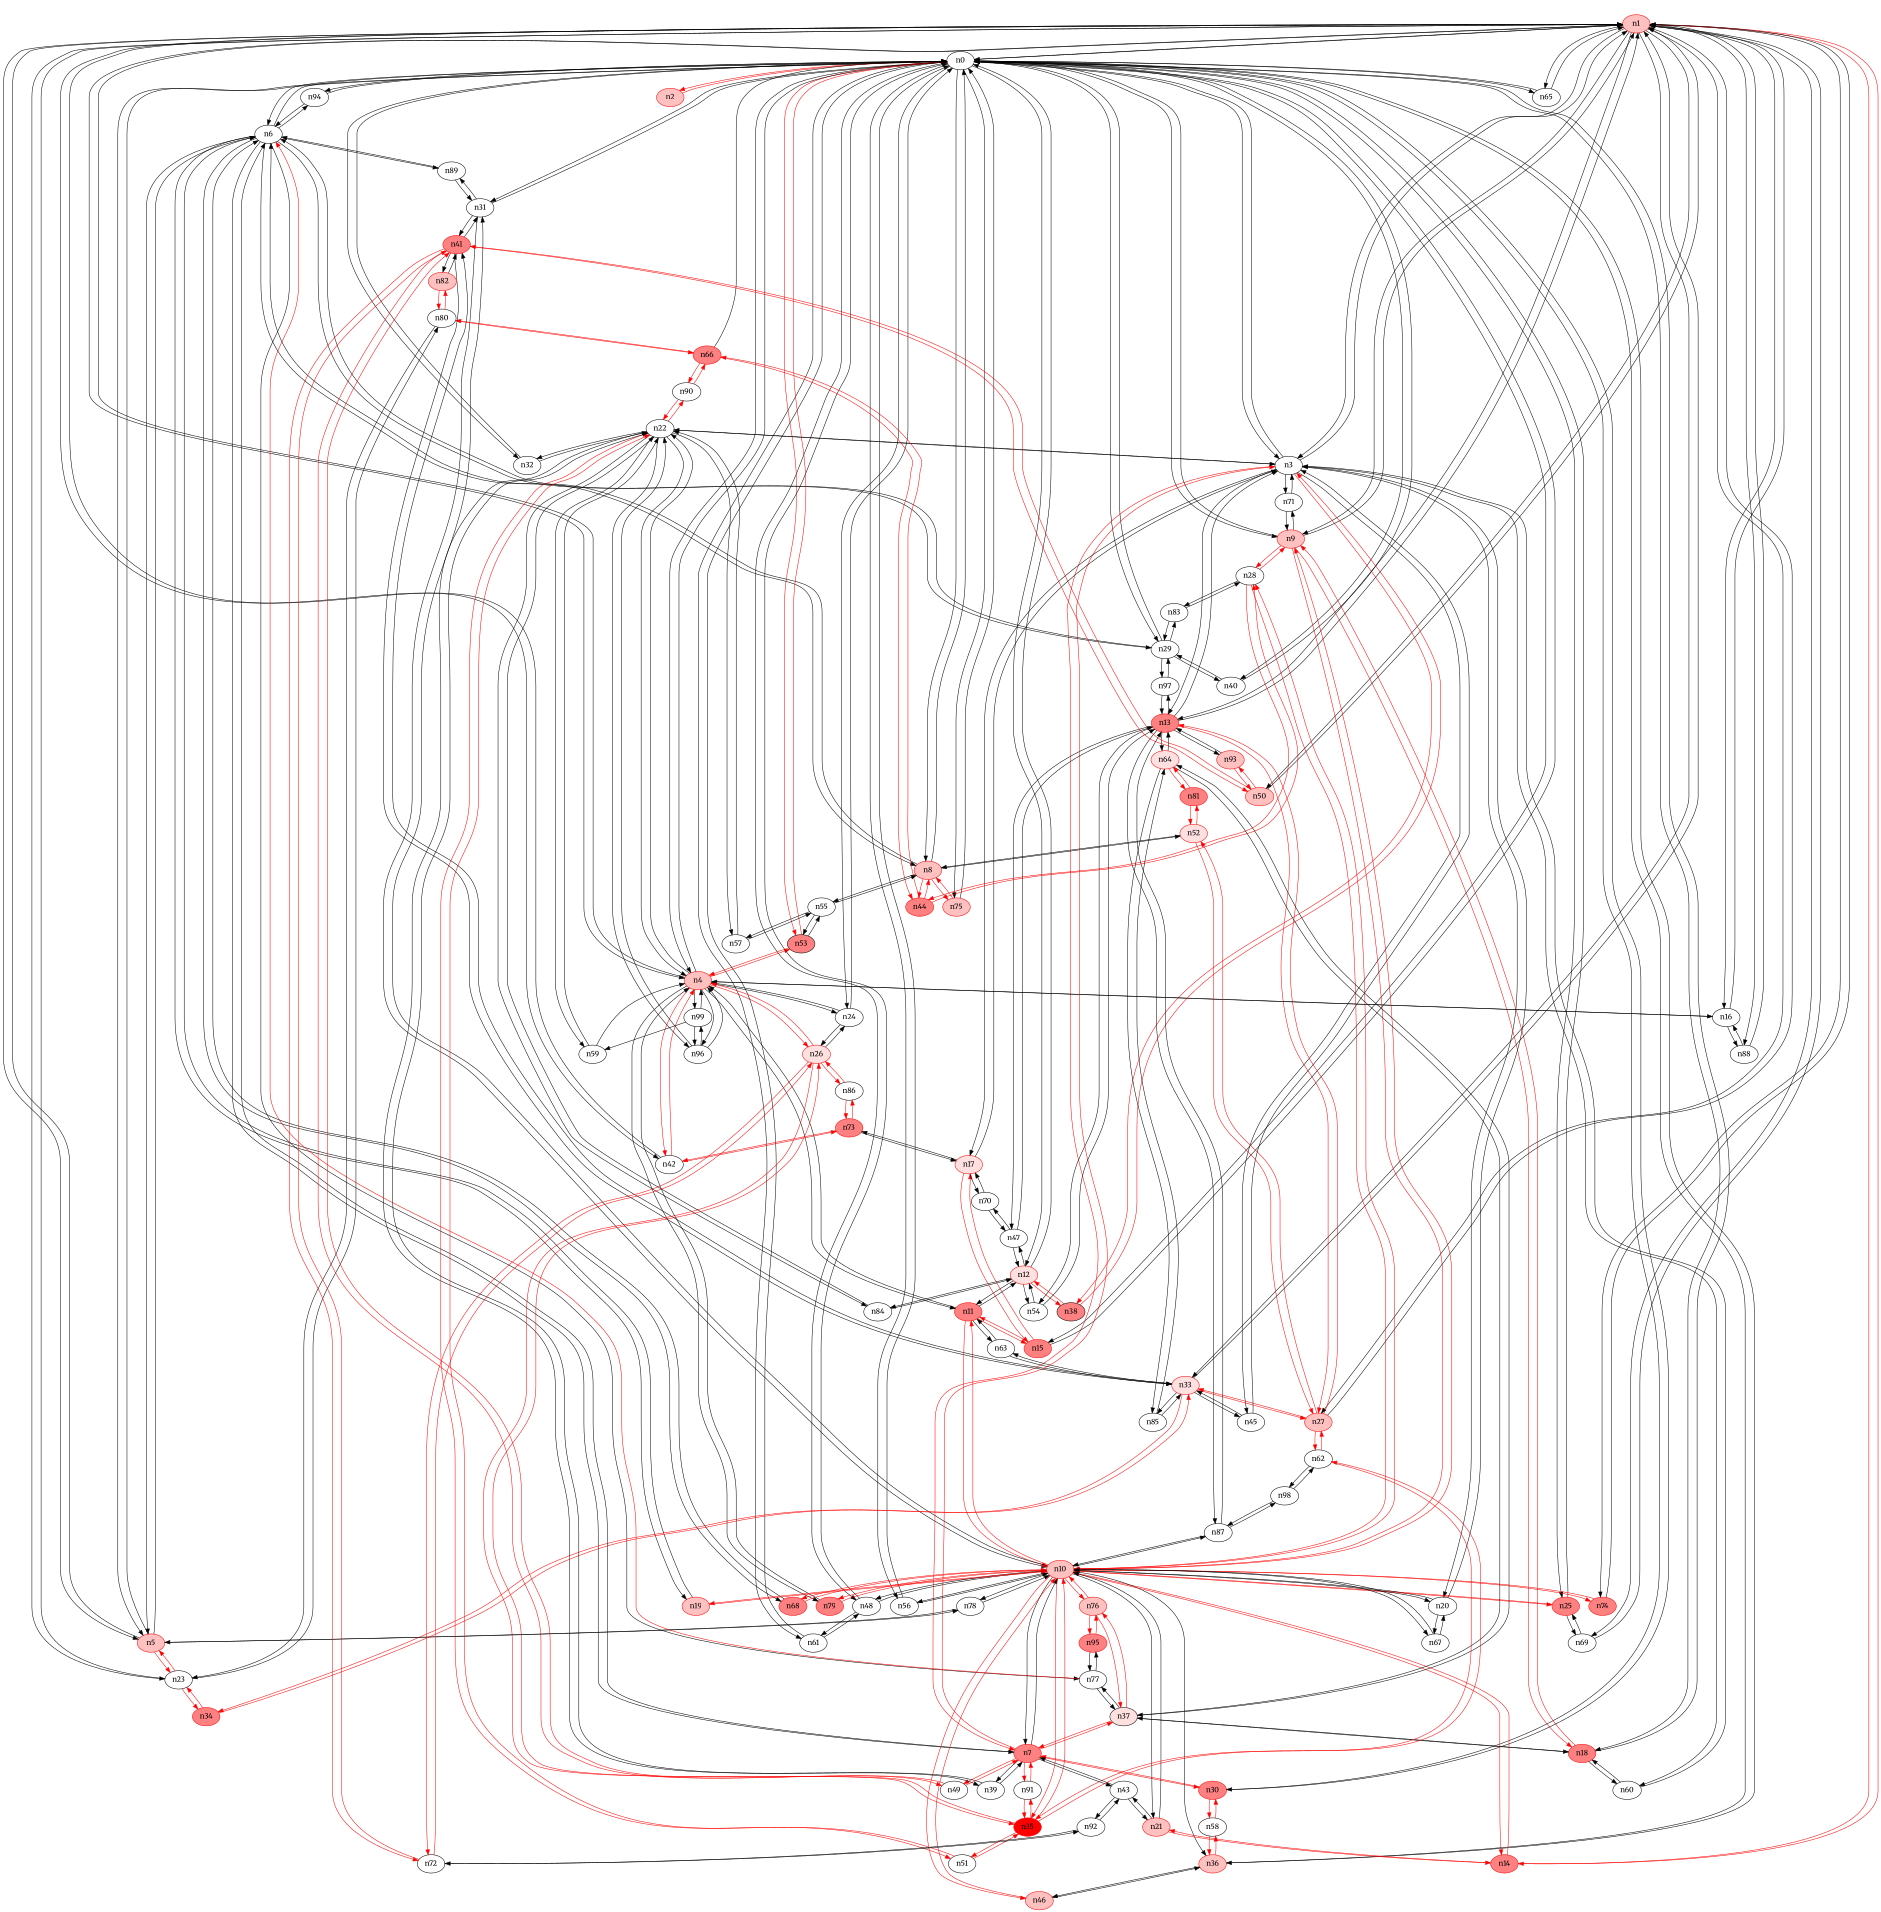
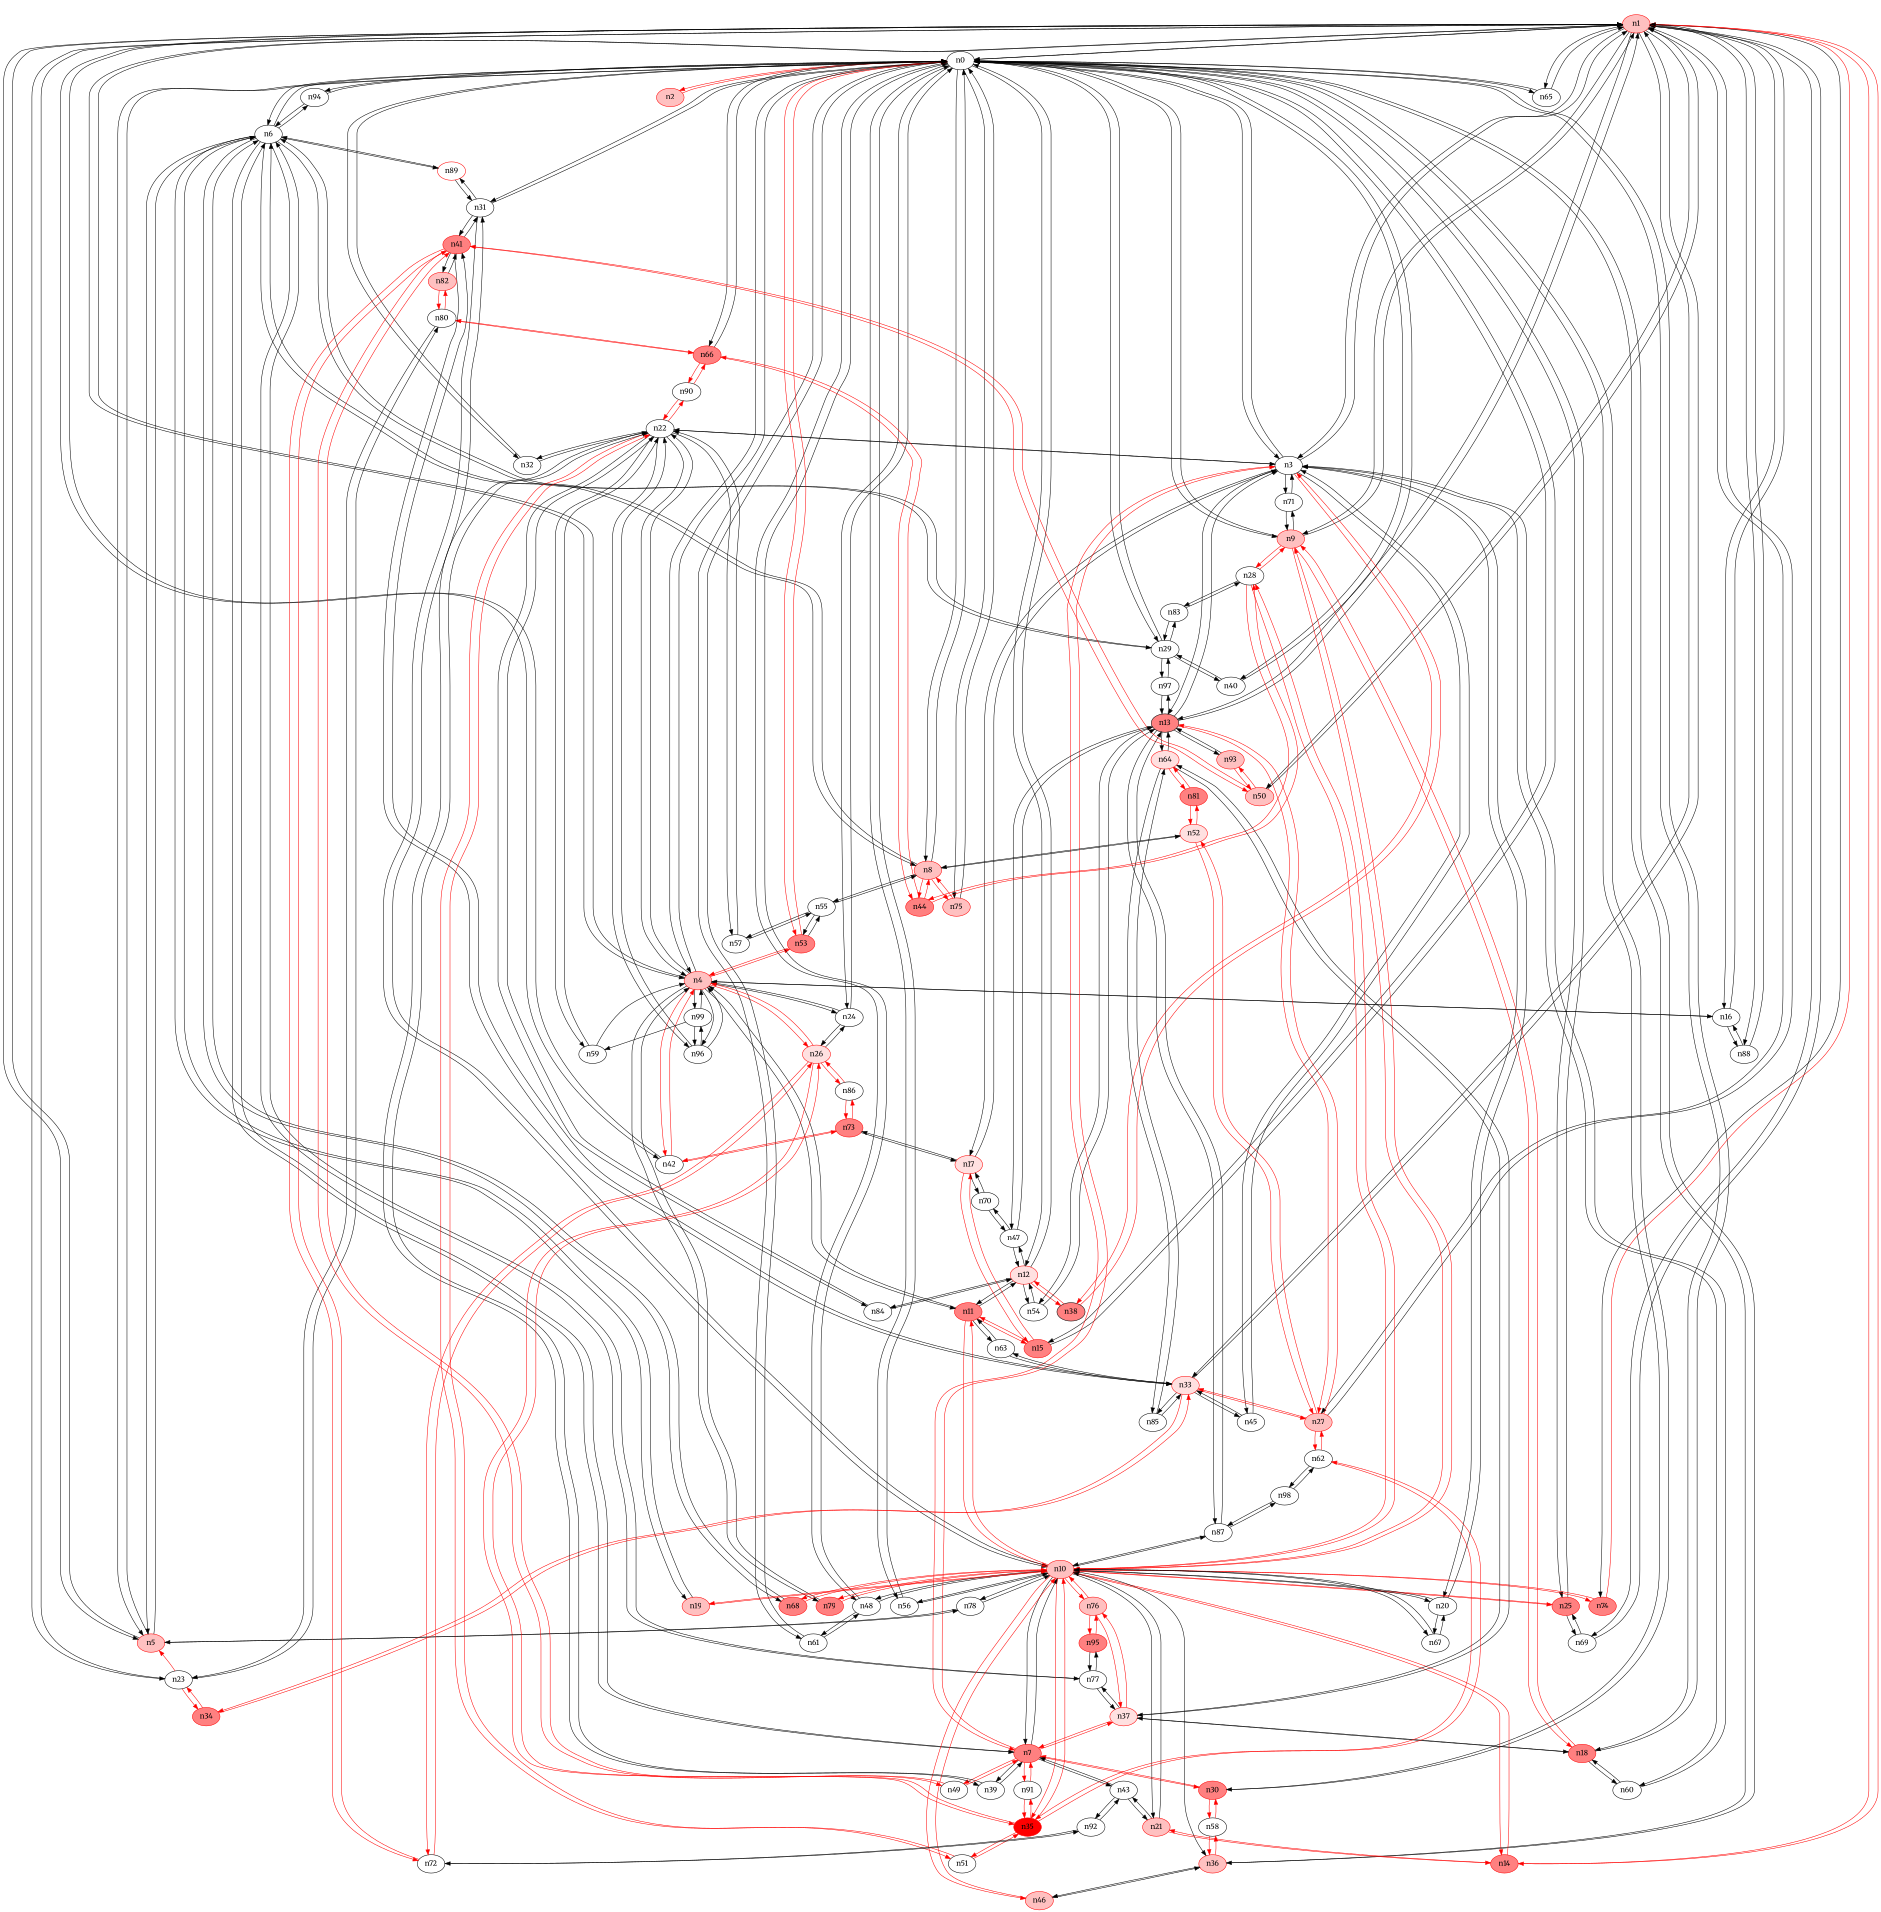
edge "n0" -> "n66": added
node "n89": color black -> #ff0000
node "n13": color #ff0000 -> black
edge "n74" -> "n1": color black -> #ff0000
node "n53": color black -> #ff0000
edge "n77" -> "n6": color #ff0000 -> black
edge "n5" -> "n23": removed
node "n37": color black -> #ff0000
